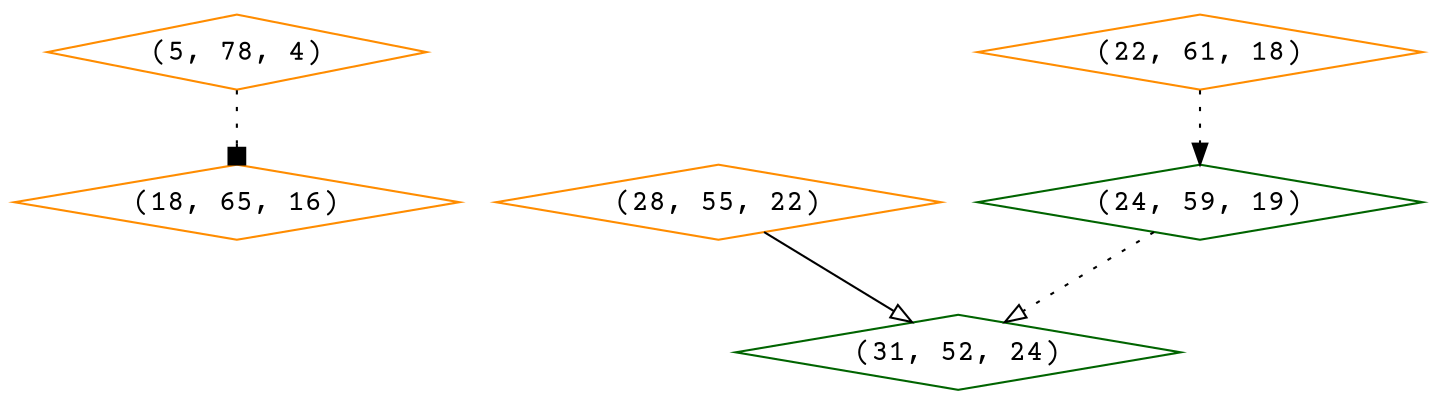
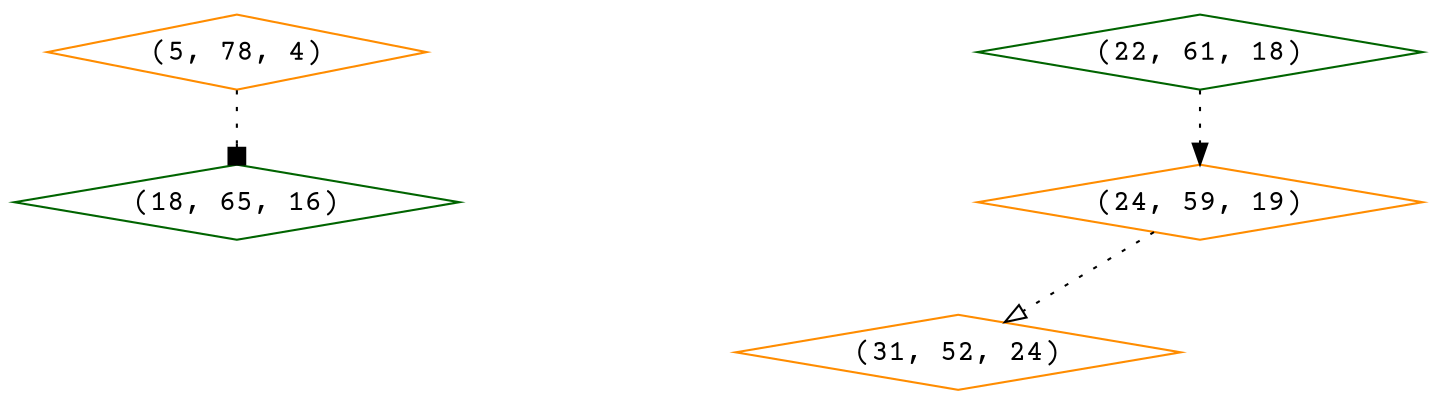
node "(22, 61, 18)": color darkorange -> darkgreen
node "(18, 65, 16)": color darkorange -> darkgreen
node "(28, 55, 22)": removed
node "(24, 59, 19)": color darkgreen -> darkorange
node "(31, 52, 24)": color darkgreen -> darkorange
